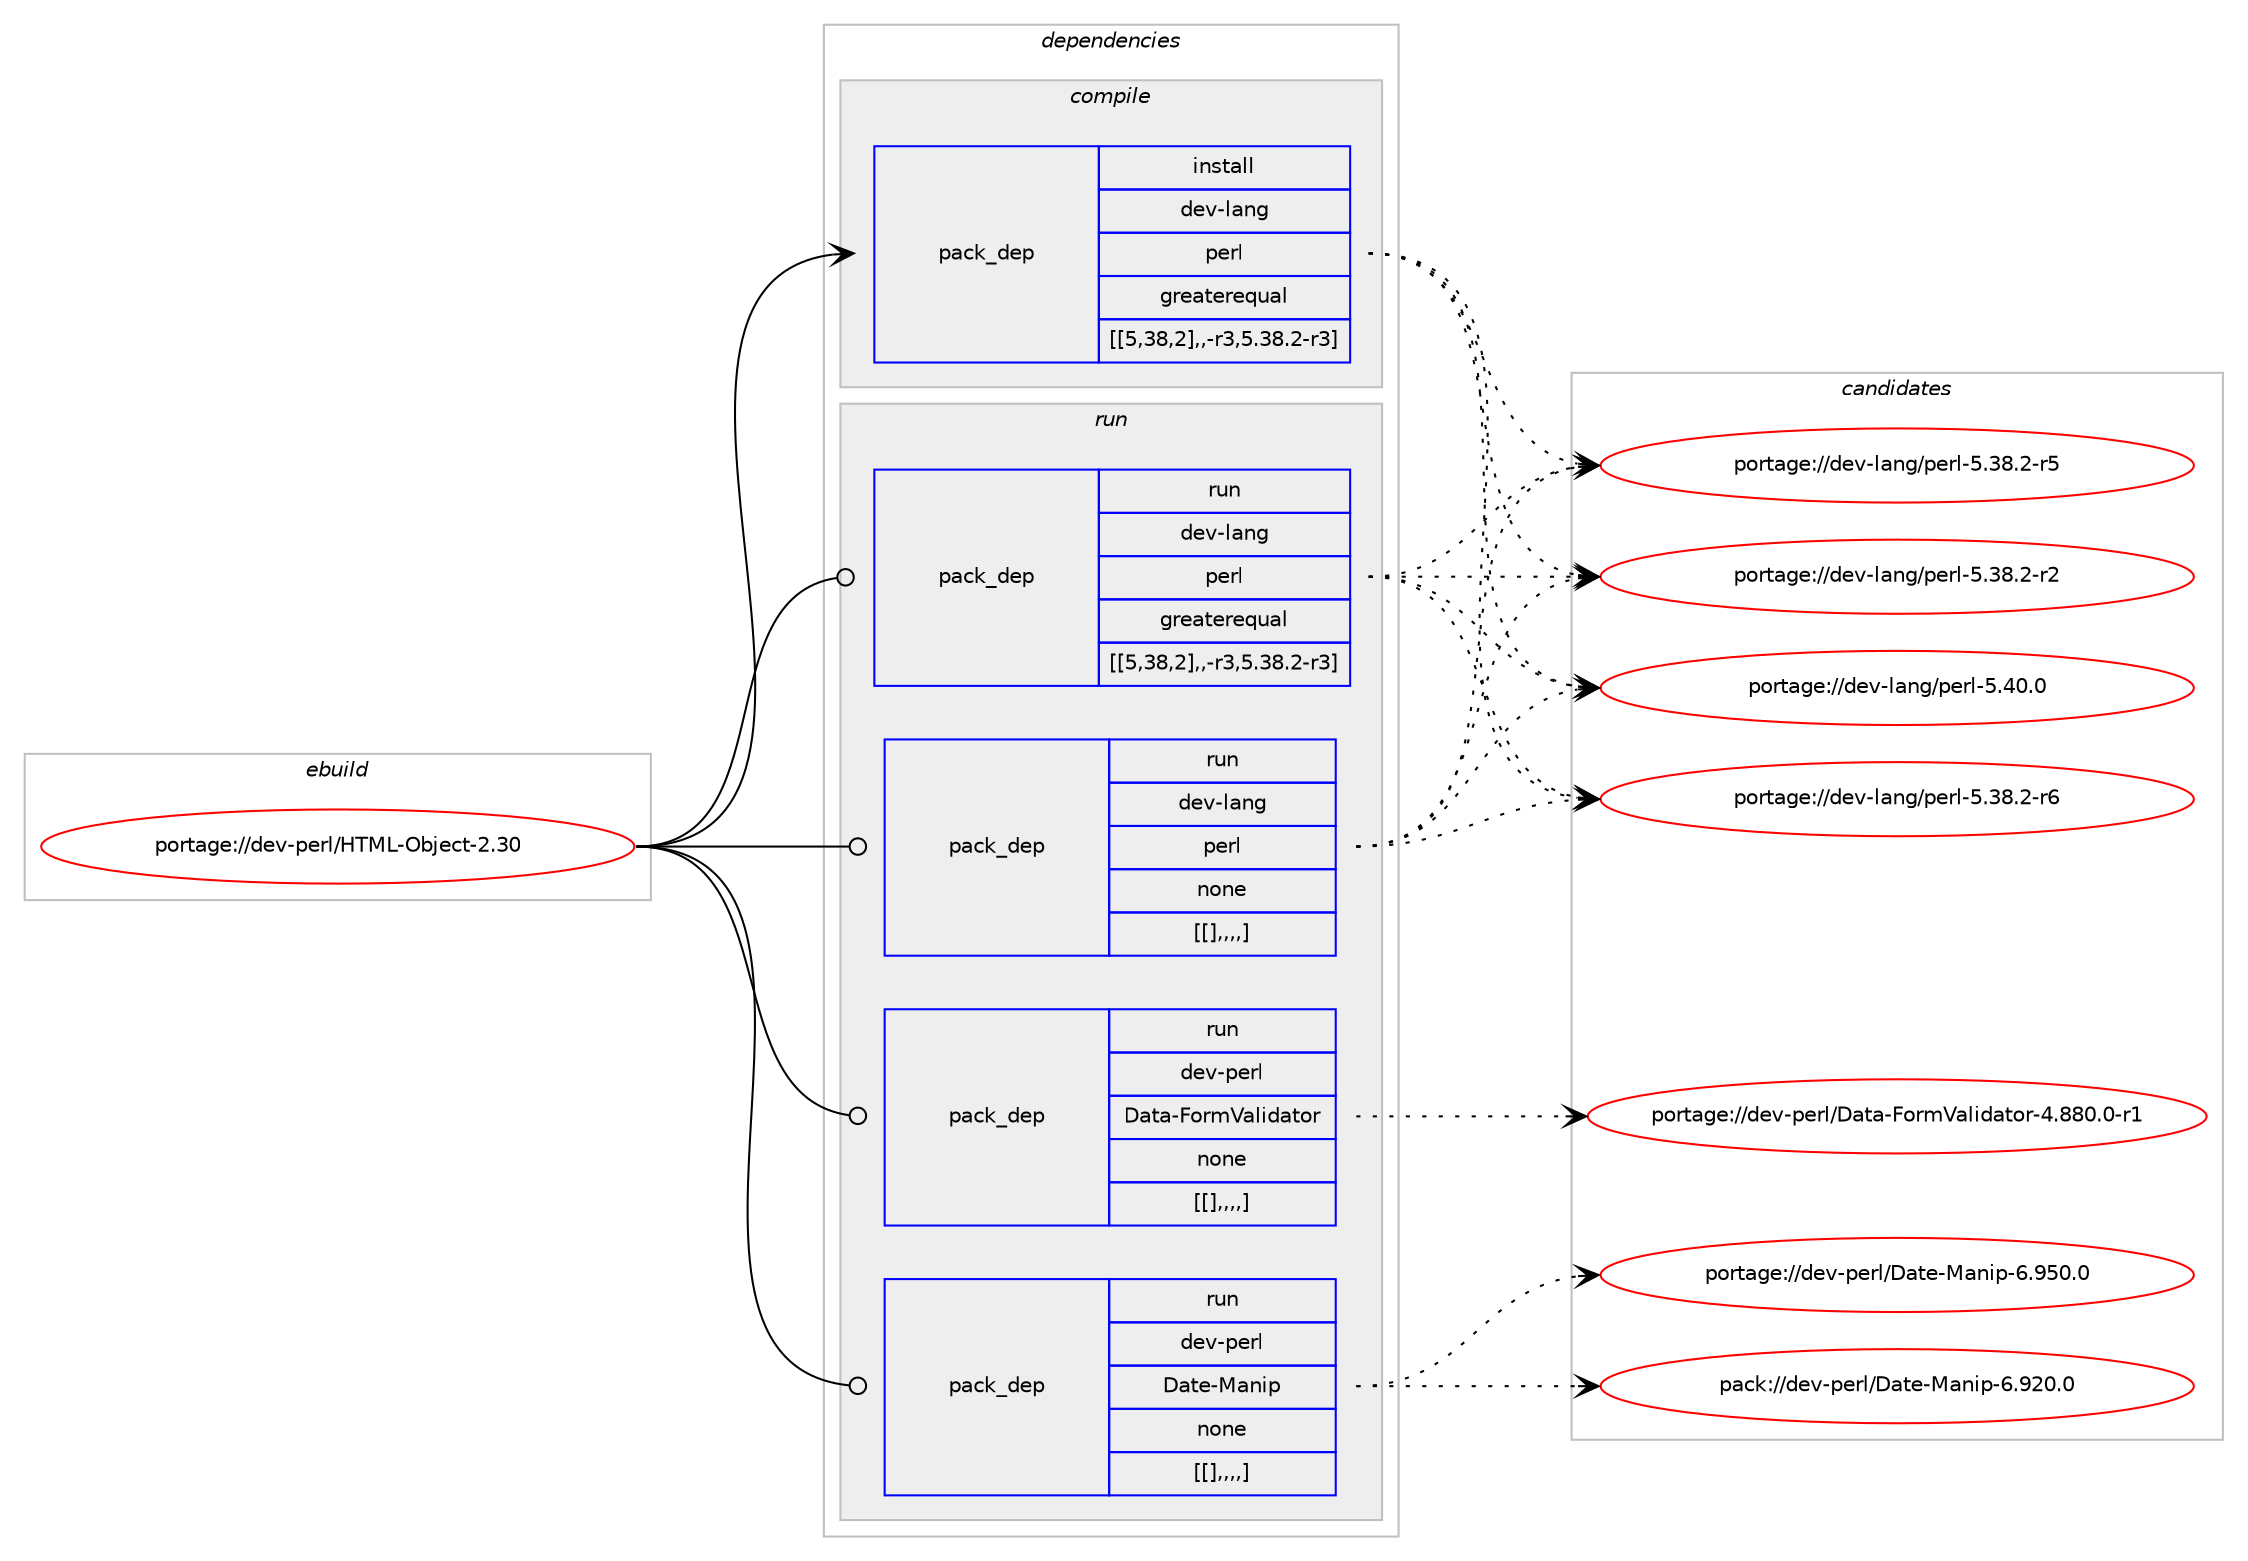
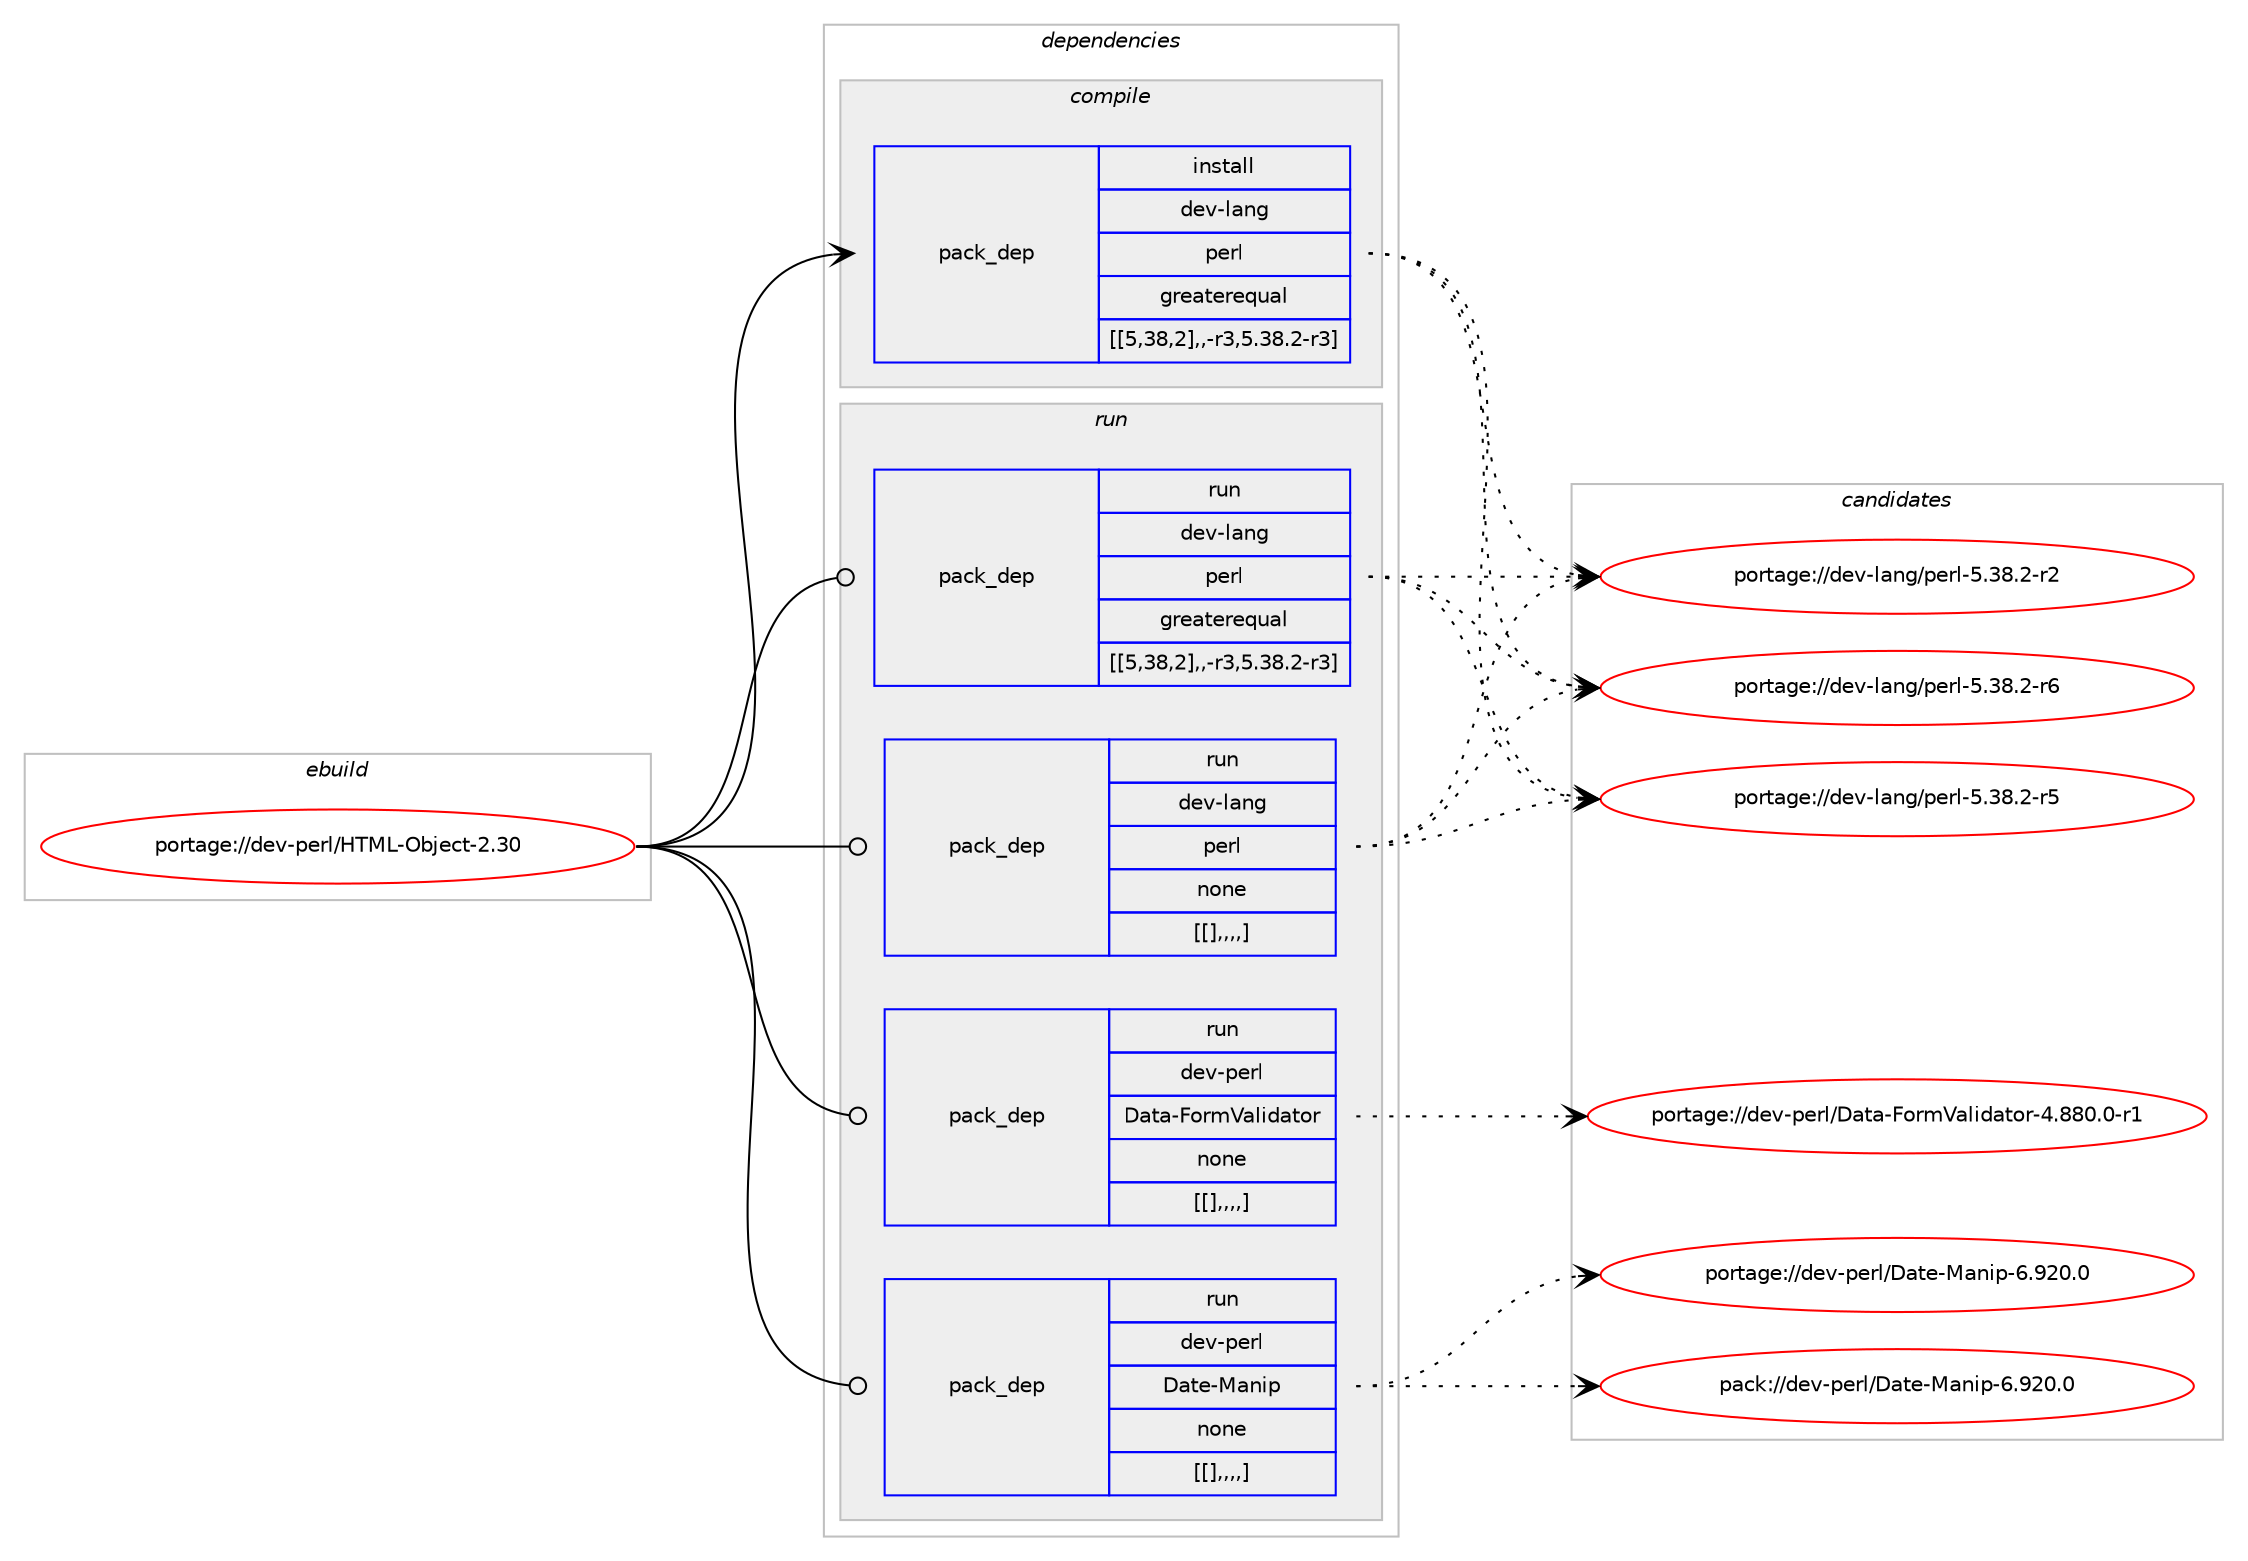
node "portage://dev-lang/perl-5.40.0": removed
node "portage://dev-perl/Date-Manip-6.950.0": label "portage://dev-perl/Date-Manip-6.950.0" -> "portage://dev-perl/Date-Manip-6.920.0"
